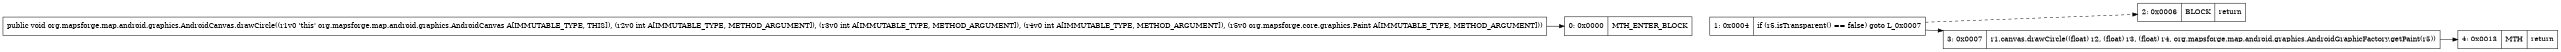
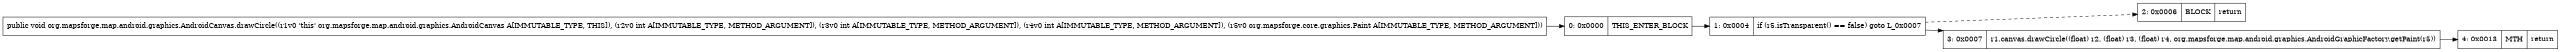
node "0: 0x0000": text "MTH_ENTER_BLOCK" -> "THIS_ENTER_BLOCK"
edge "0: 0x0000" -> "1: 0x0004": added
